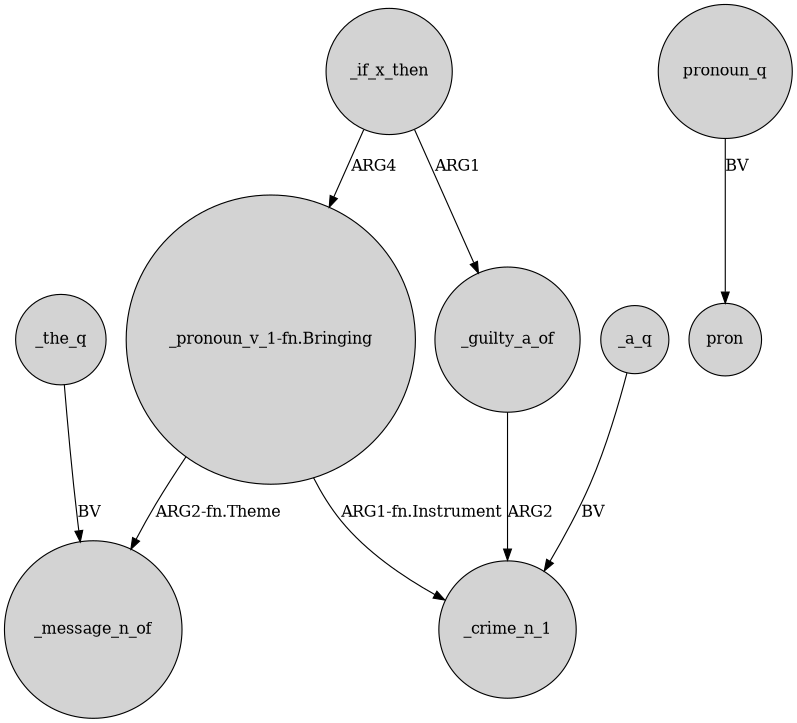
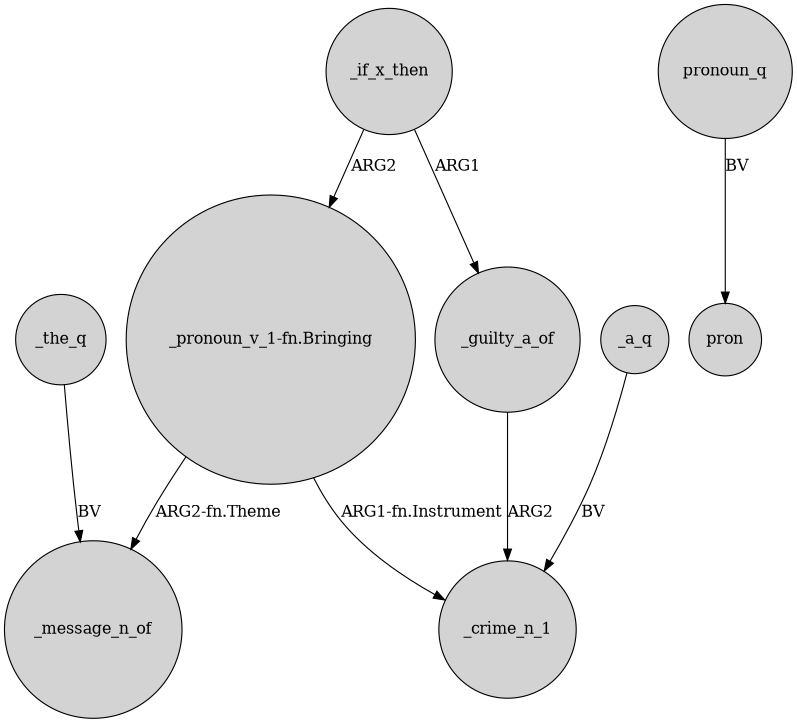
edge "_if_x_then" -> "_pronoun_v_1-fn.Bringing": label "ARG4" -> "ARG2"
